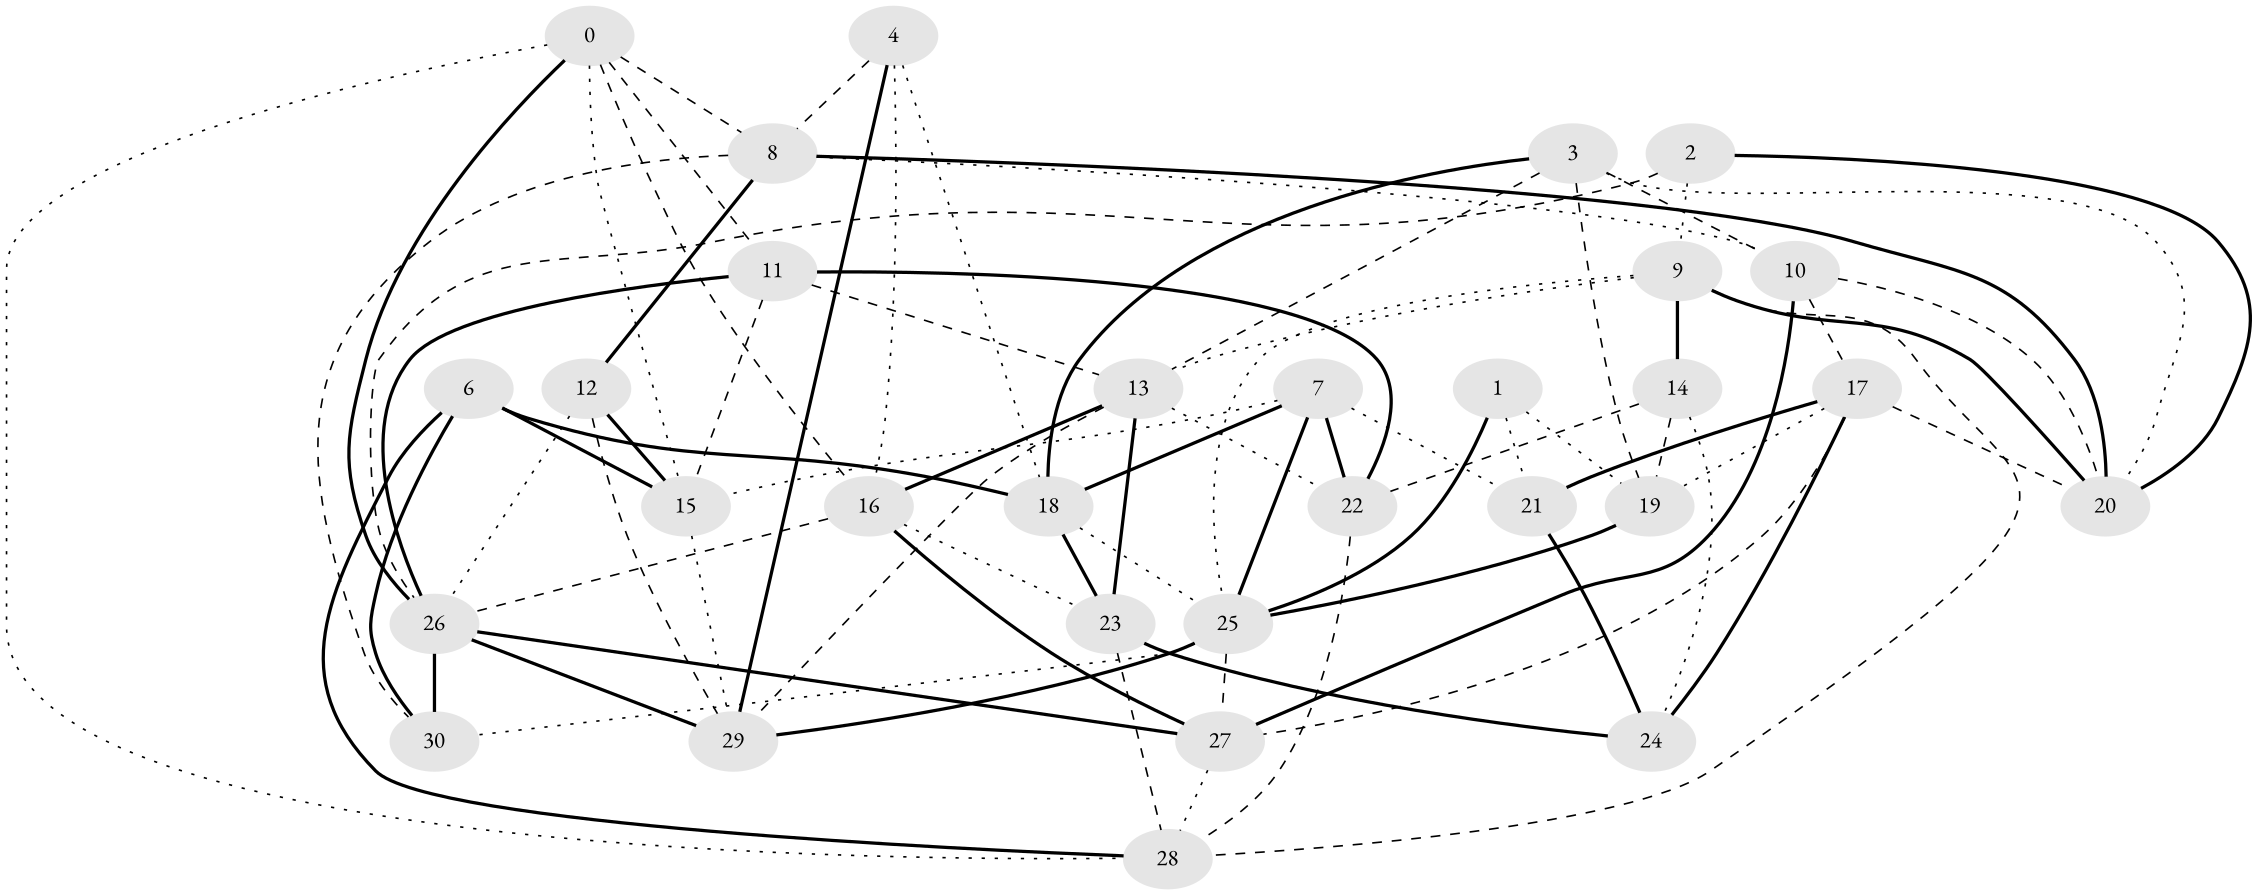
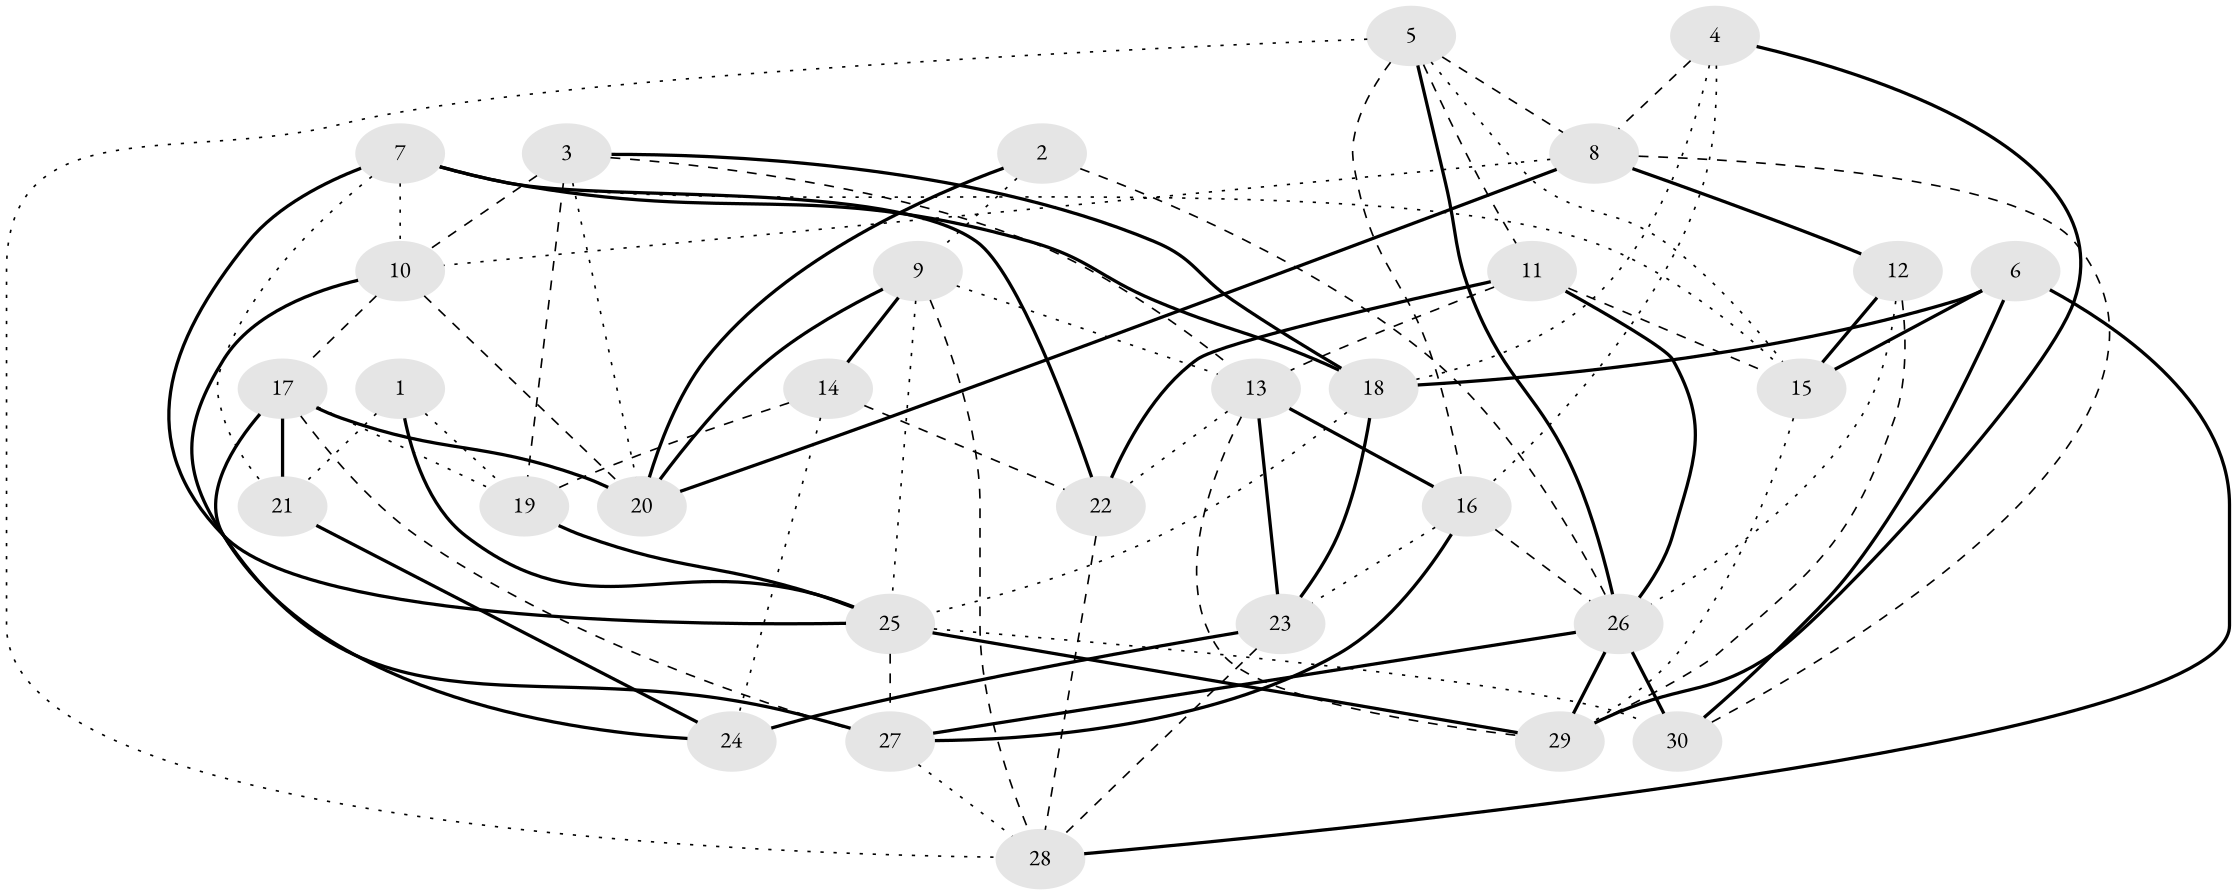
node "0": label "0" -> "5"
edge "7" -- "10": added
edge "17" -- "20": style dashed -> bold
